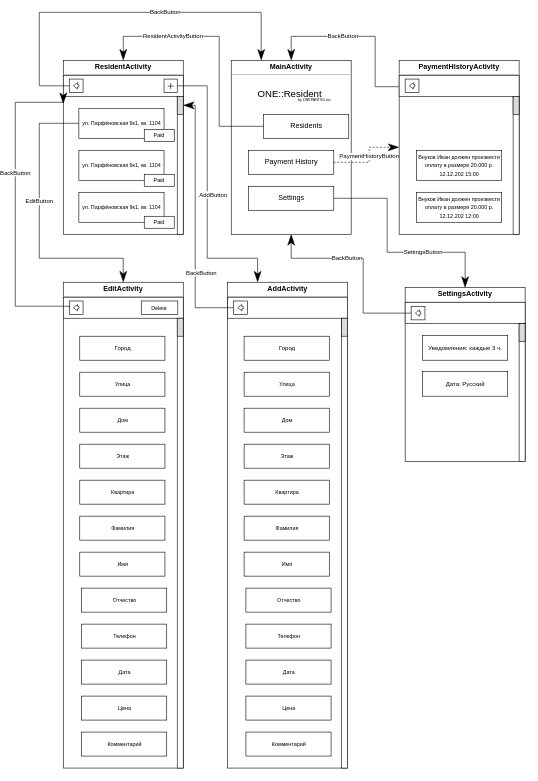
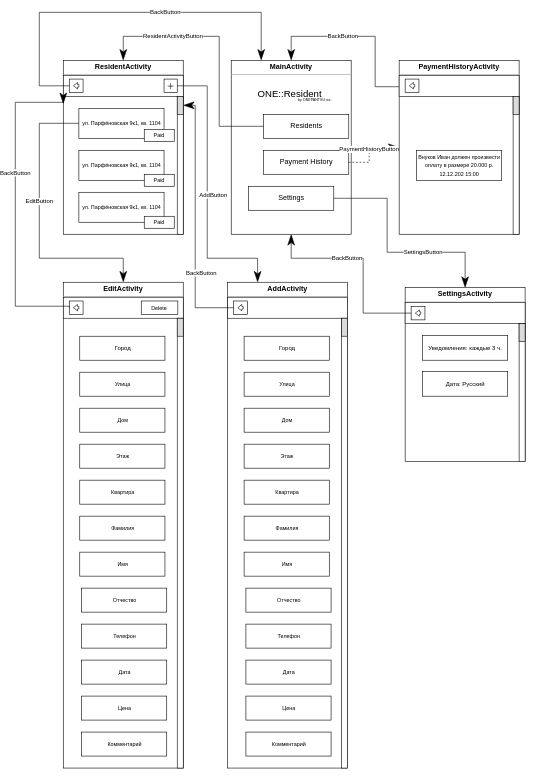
node "Payment History": moved (291, 162) -> (306, 162)
node "Внуков Иван должен произвести оплату в размере 20.000 р. 12.12.202 12:00": removed
